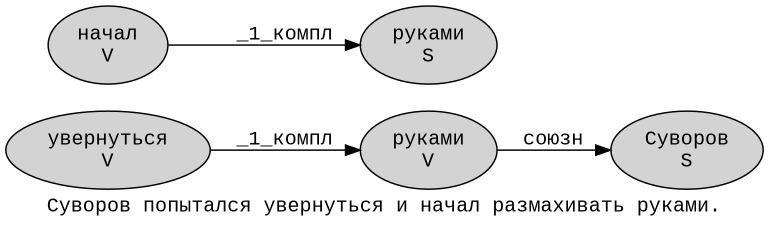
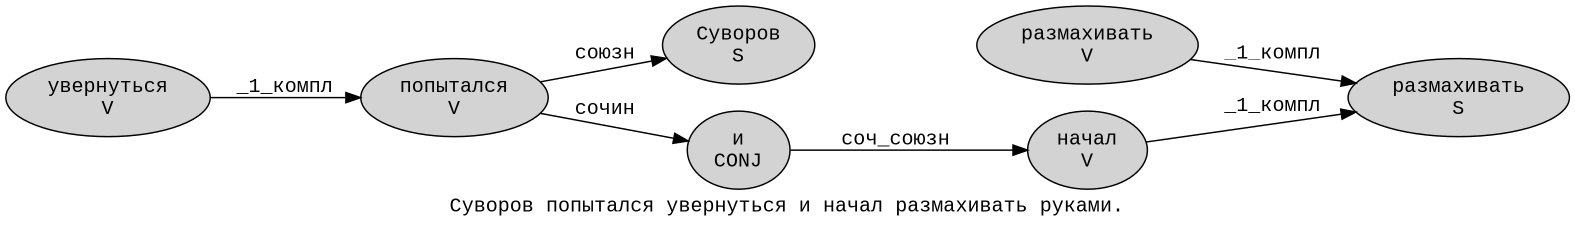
node "руками S": label "руками S" -> "размахивать S"
node "размахивать V": added
node "руками V": label "руками V" -> "попытался V"
node "и CONJ": added
